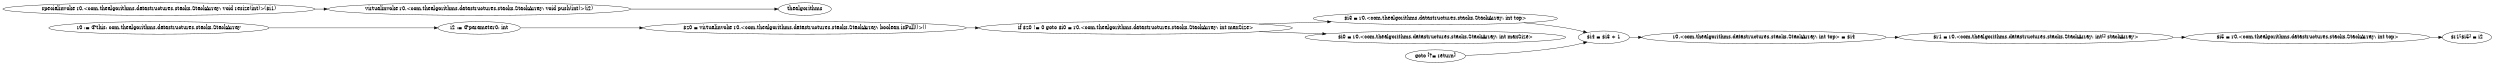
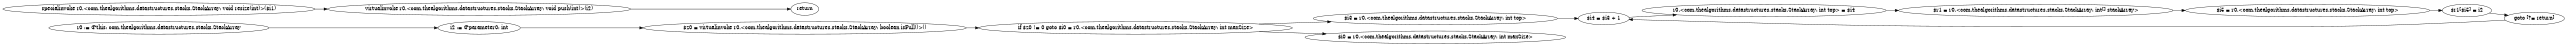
node "thealgorithms": label "thealgorithms" -> "return"
edge "$r1[$i5] = i2" -> "goto [?= return]": added
